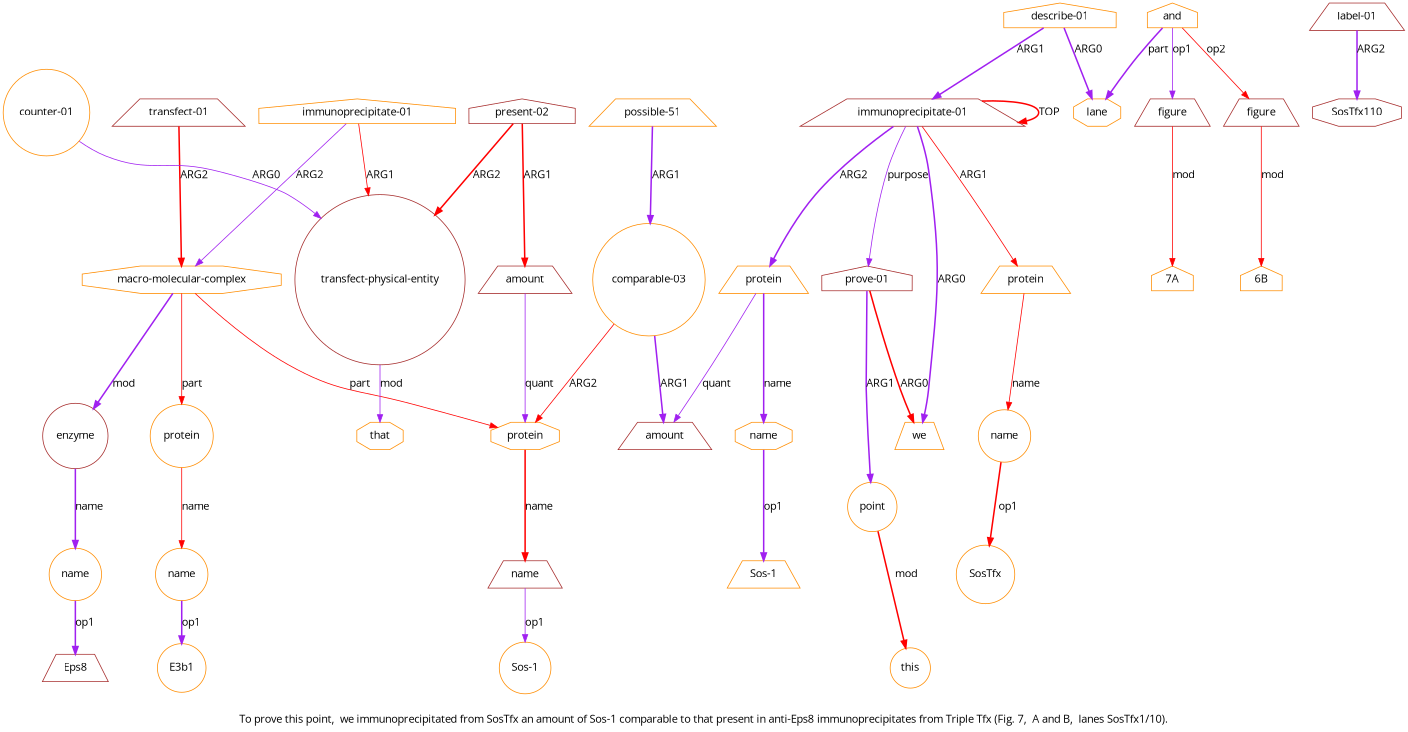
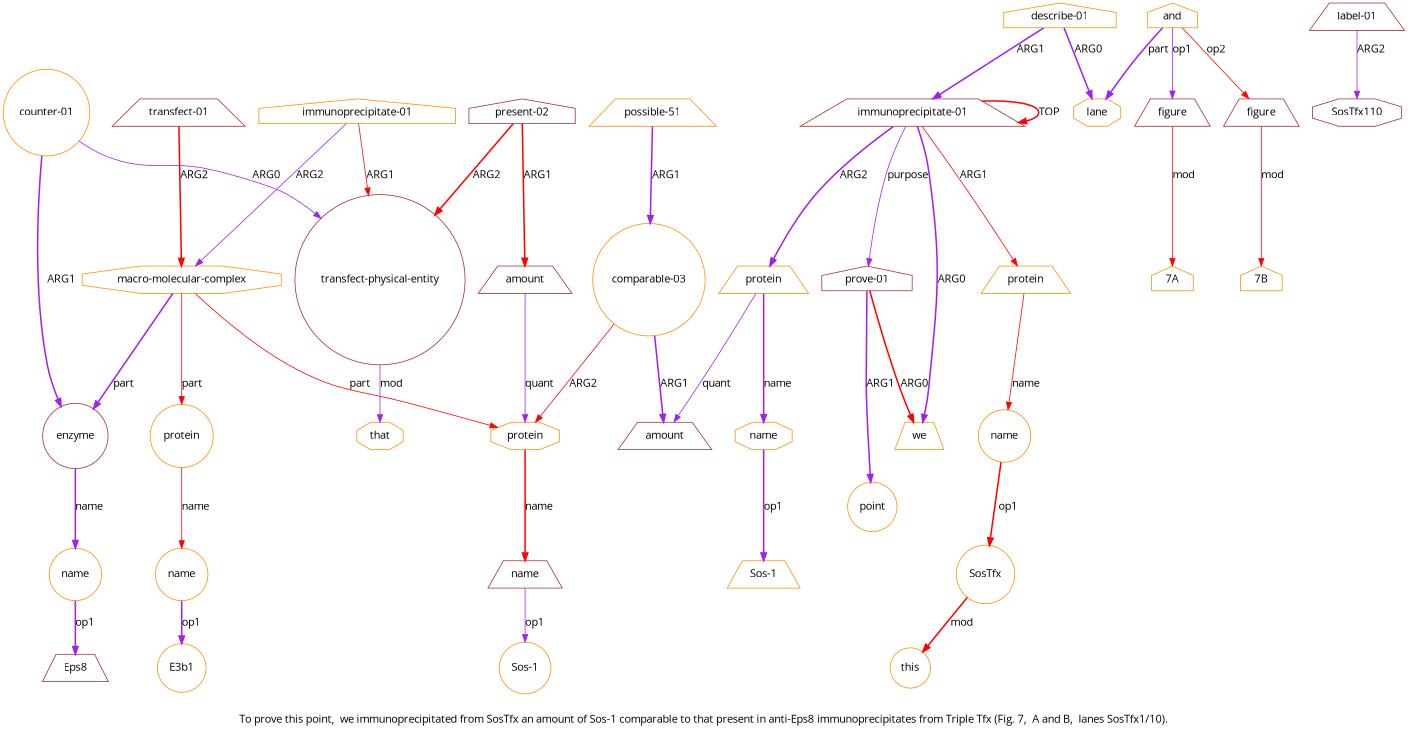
edge "label-01" -> "SosTfx110": style bold -> solid
edge "counter-01" -> "enzyme": added, label "ARG1"
node "6B": label "6B" -> "7B"
edge "macro-molecular-complex" -> "enzyme": label "mod" -> "part"
edge "point" -> "this": now "SosTfx" -> "this"
